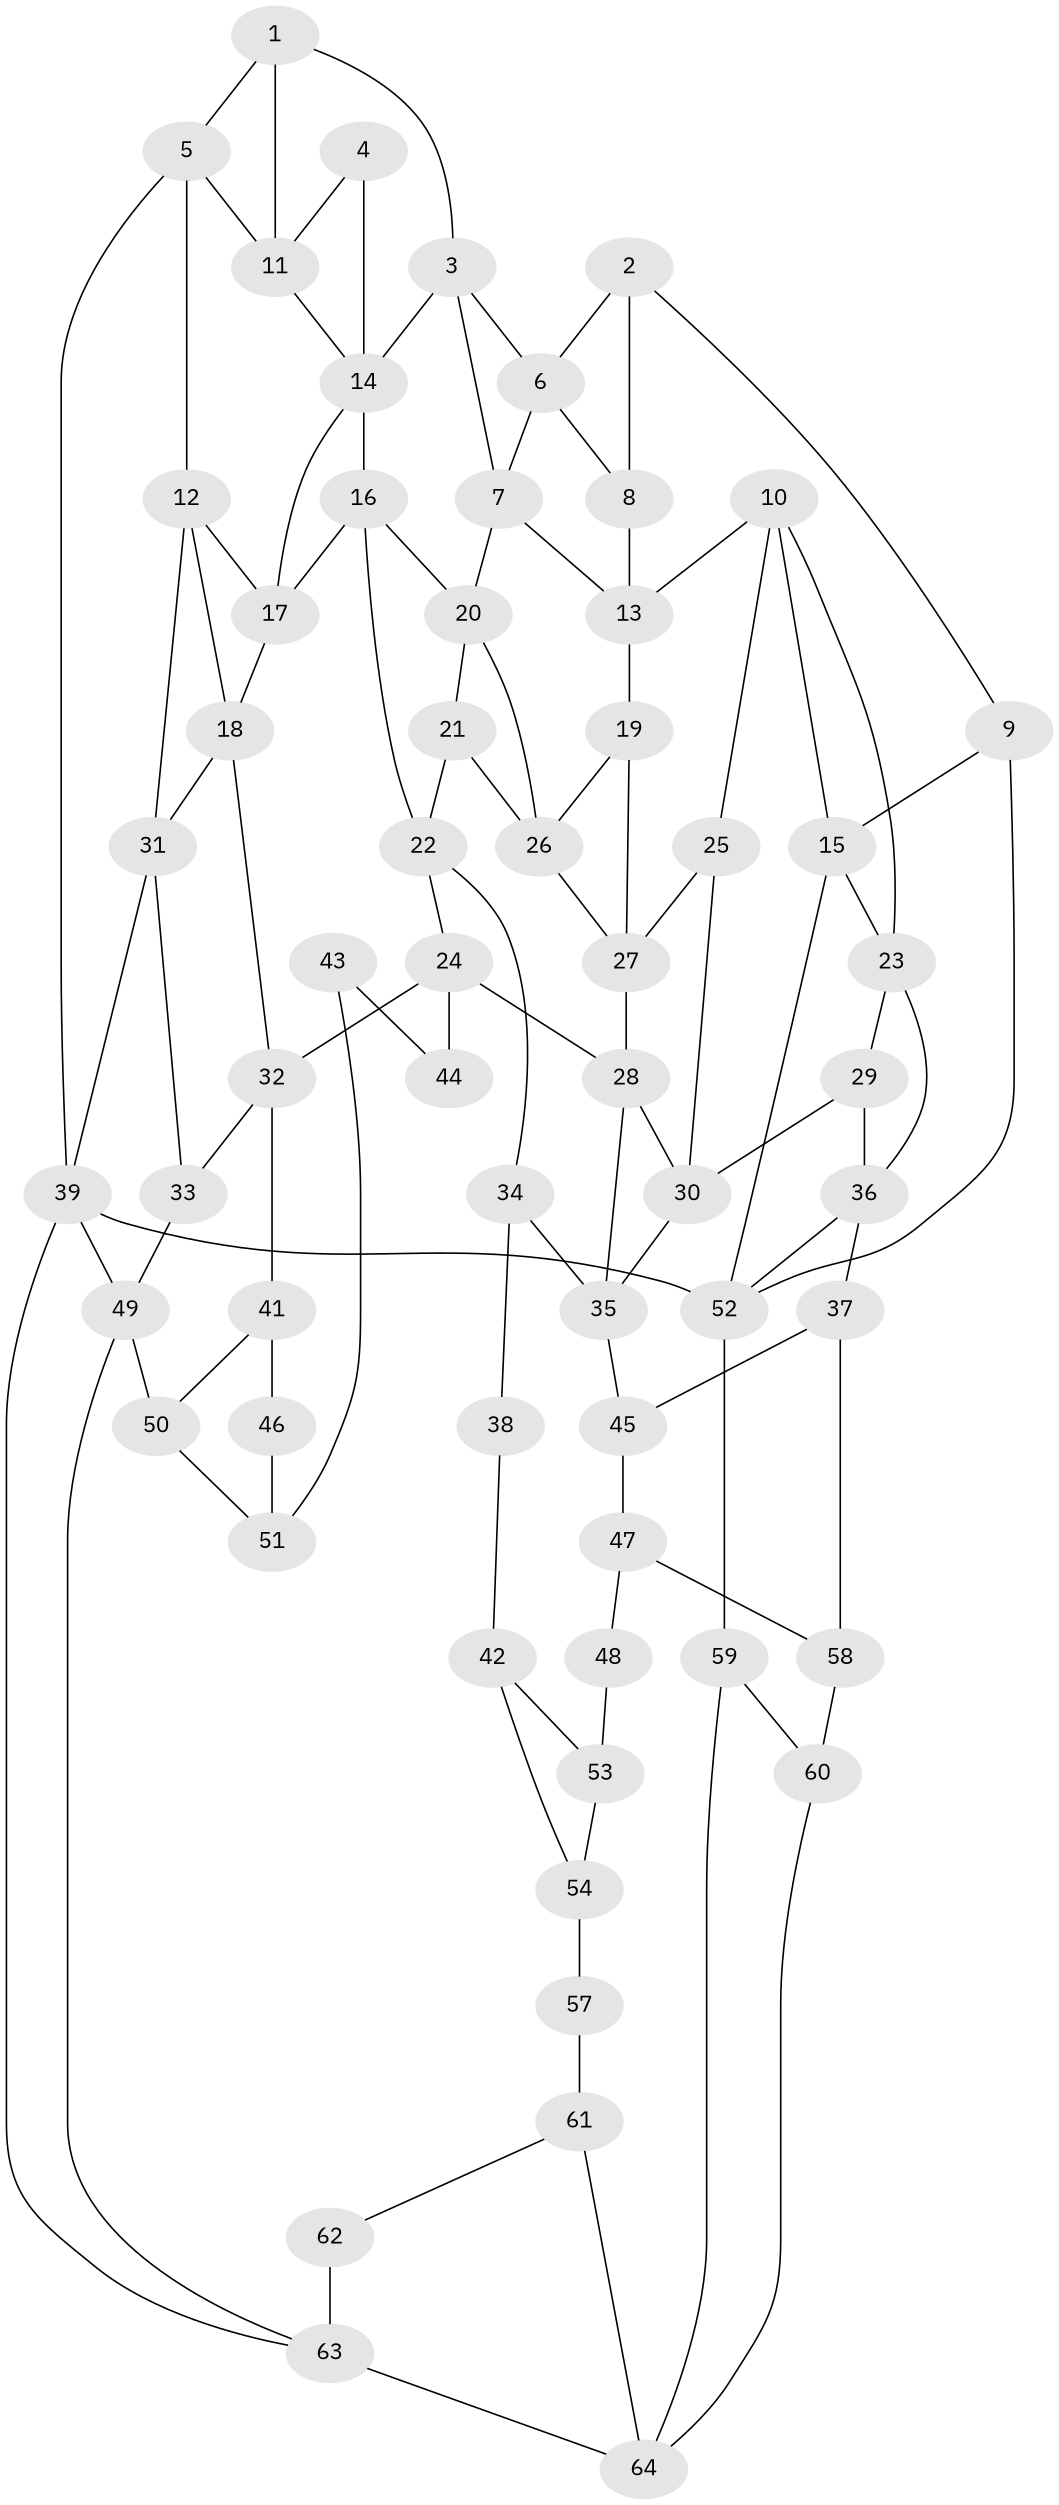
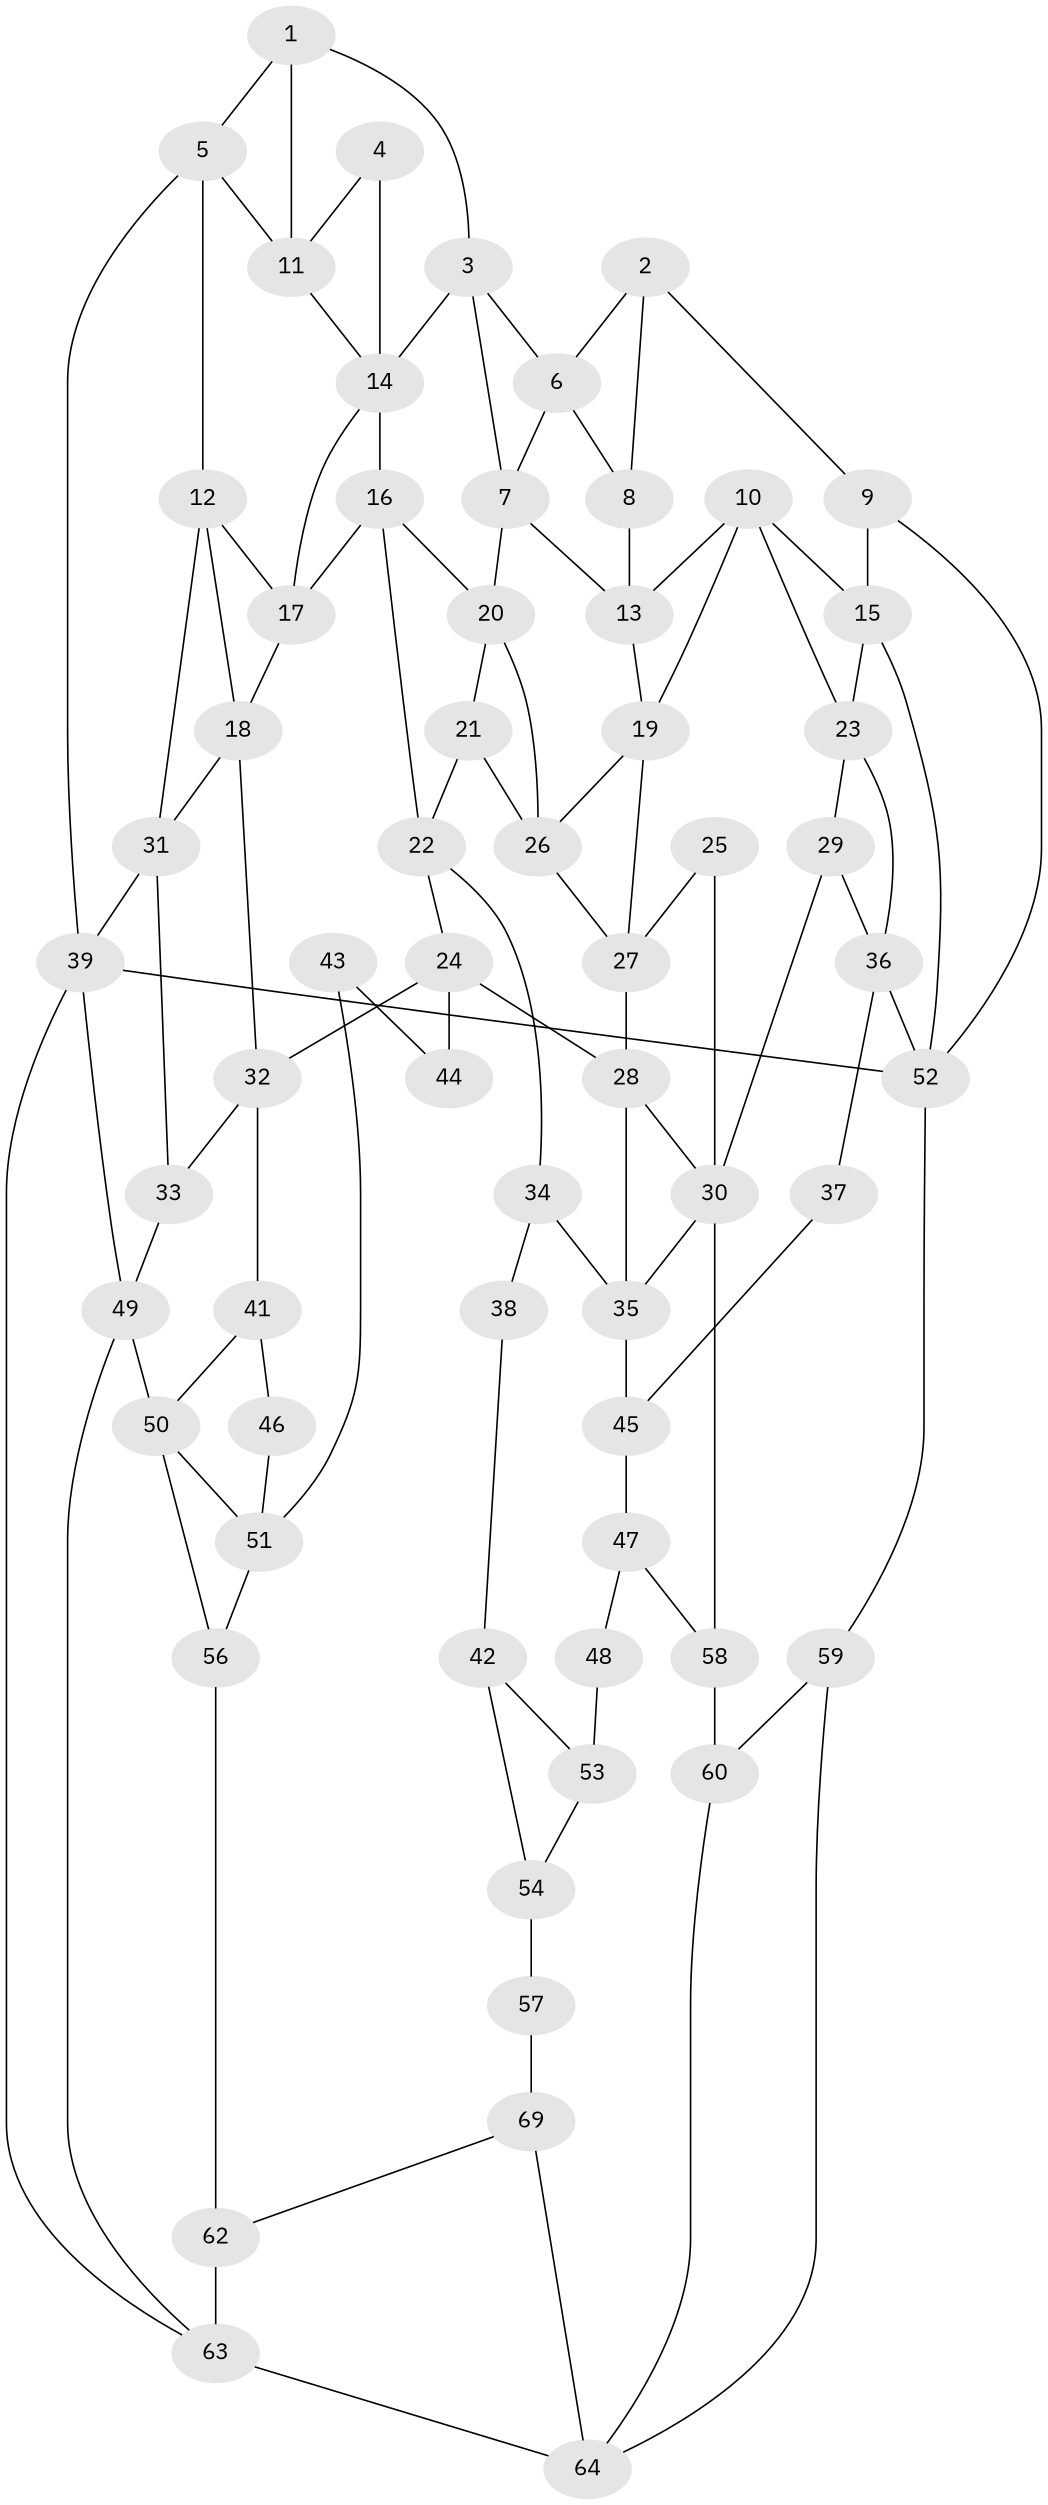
edge "10" -- "25": now "10" -- "19"
edge "37" -- "58": now "30" -- "58"
node "56": added
node "61": label "61" -> "69"
